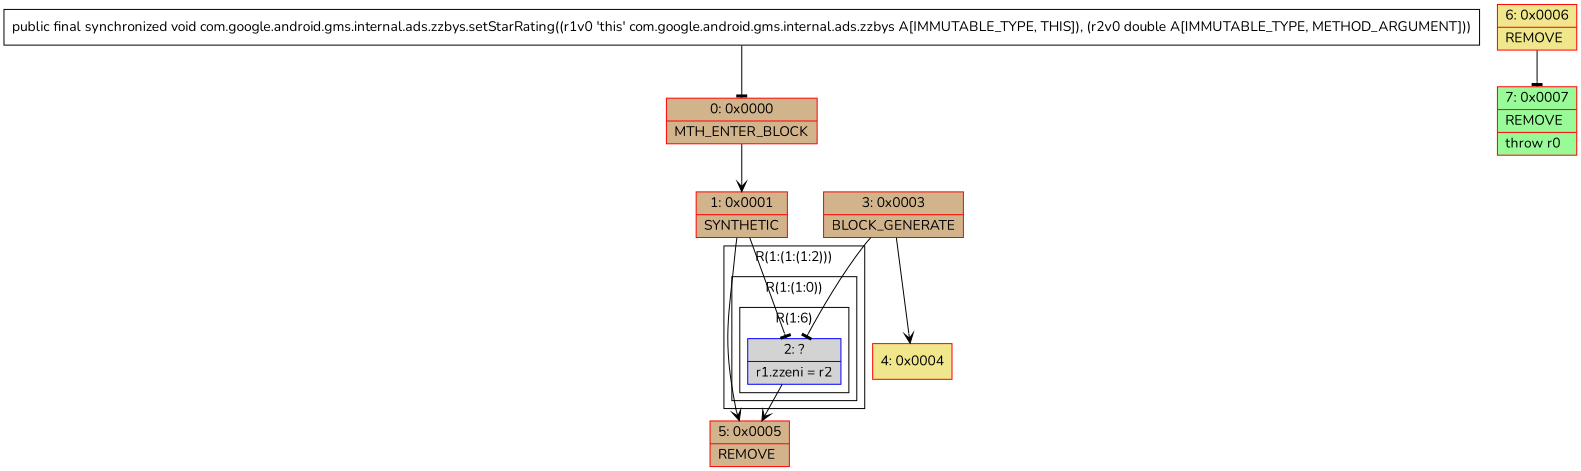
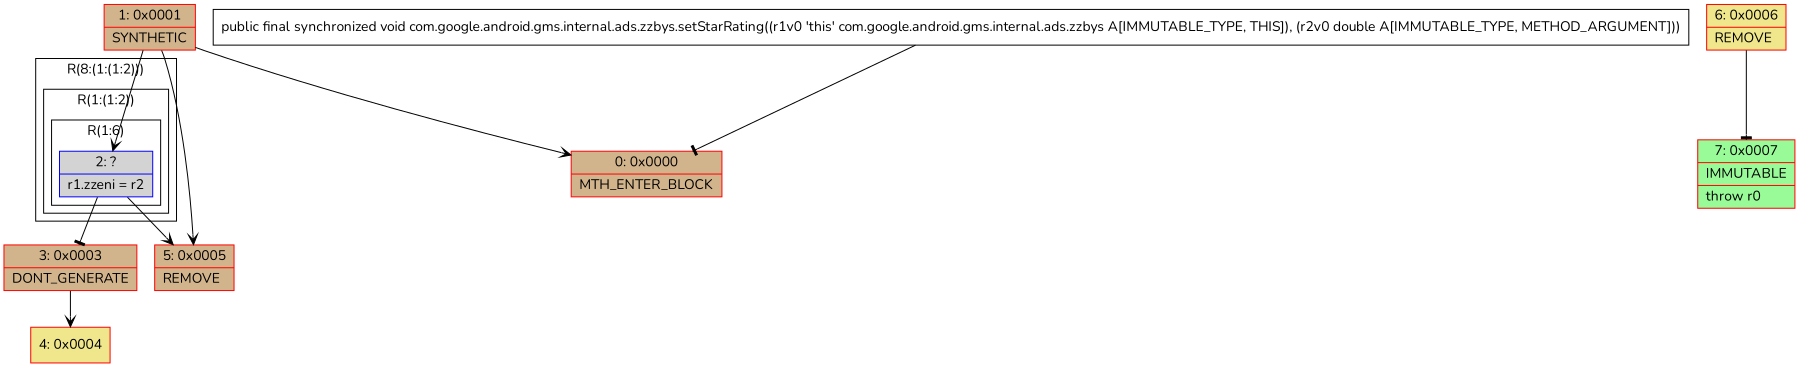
node "7: 0x0007": text "REMOVE" -> "IMMUTABLE"
edge "0: 0x0000" -> "1: 0x0001": reversed
node "3: 0x0003": text "BLOCK_GENERATE" -> "DONT_GENERATE"
cluster "R(1:(1:(1:2)))": label "R(1:(1:(1:2)))" -> "R(8:(1:(1:2)))"
edge "3: 0x0003" -> "2: ?": reversed
edge "1: 0x0001" -> "2: ?": arrowhead tee -> vee
cluster "R(1:(1:0))": label "R(1:(1:0))" -> "R(1:(1:2))"
